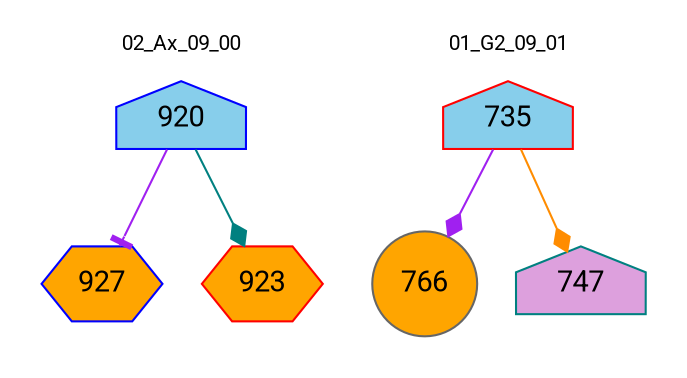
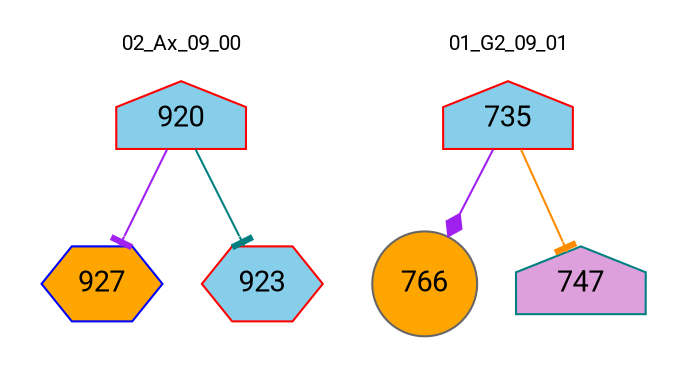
node "920": color blue -> red
edge "920" -> "923": arrowhead diamond -> tee
edge "735" -> "747": arrowhead diamond -> tee
node "923": fillcolor orange -> skyblue
